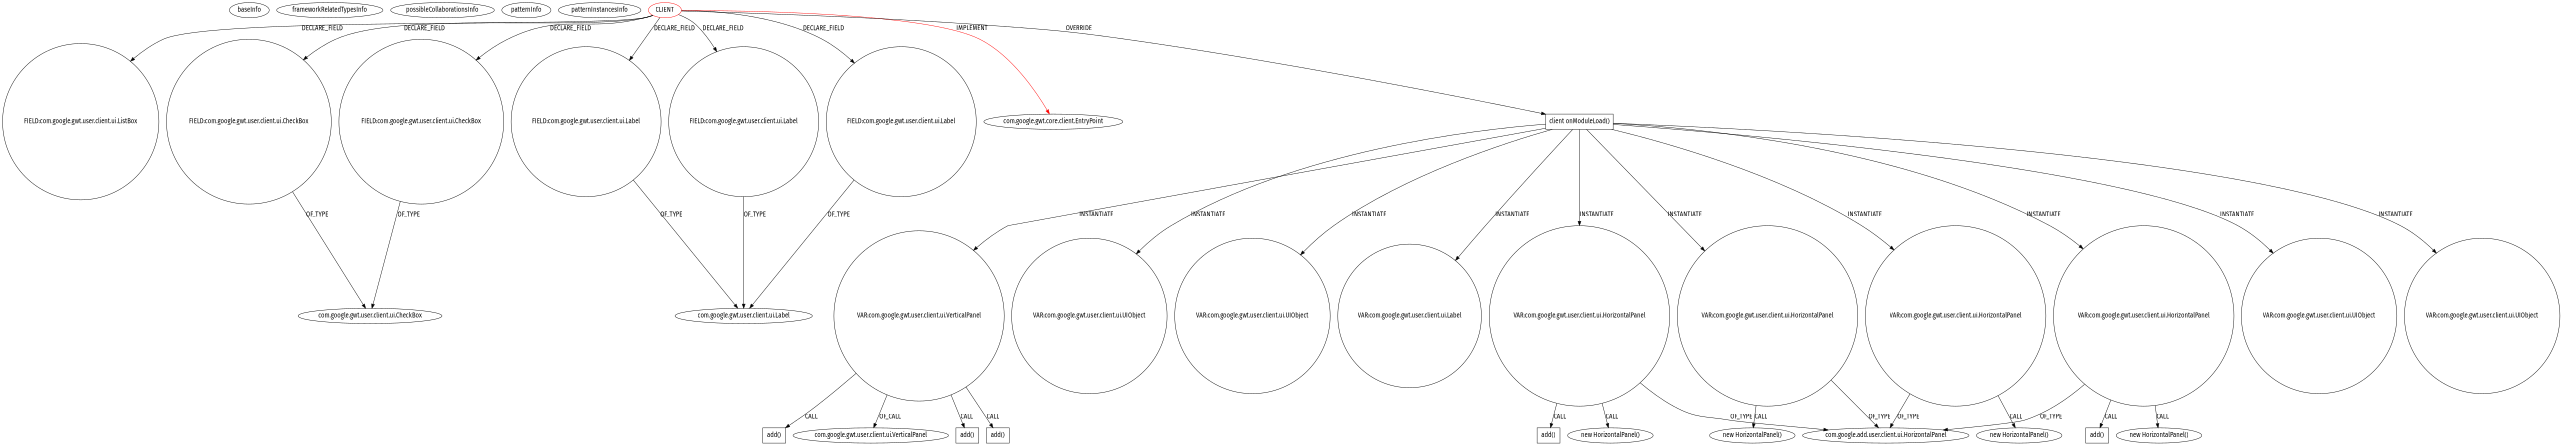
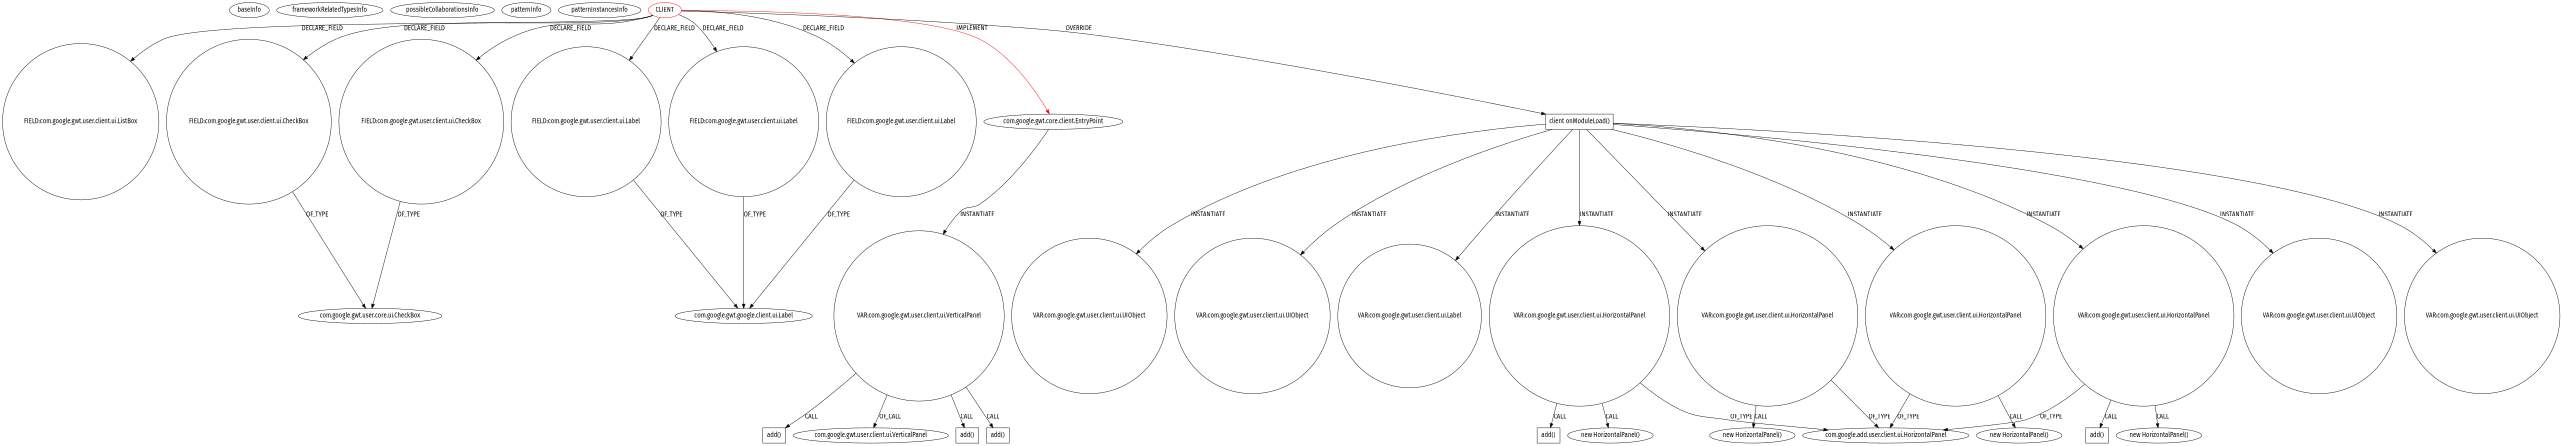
edge "client onModuleLoad()" -> "VAR:com.google.gwt.user.client.ui.VerticalPanel": now "com.google.gwt.core.client.EntryPoint" -> "VAR:com.google.gwt.user.client.ui.VerticalPanel"
node "com.google.gwt.user.client.ui.CheckBox": label "com.google.gwt.user.client.ui.CheckBox" -> "com.google.gwt.user.core.ui.CheckBox"
node "com.google.gwt.user.client.ui.Label": label "com.google.gwt.user.client.ui.Label" -> "com.google.gwt.google.client.ui.Label"
